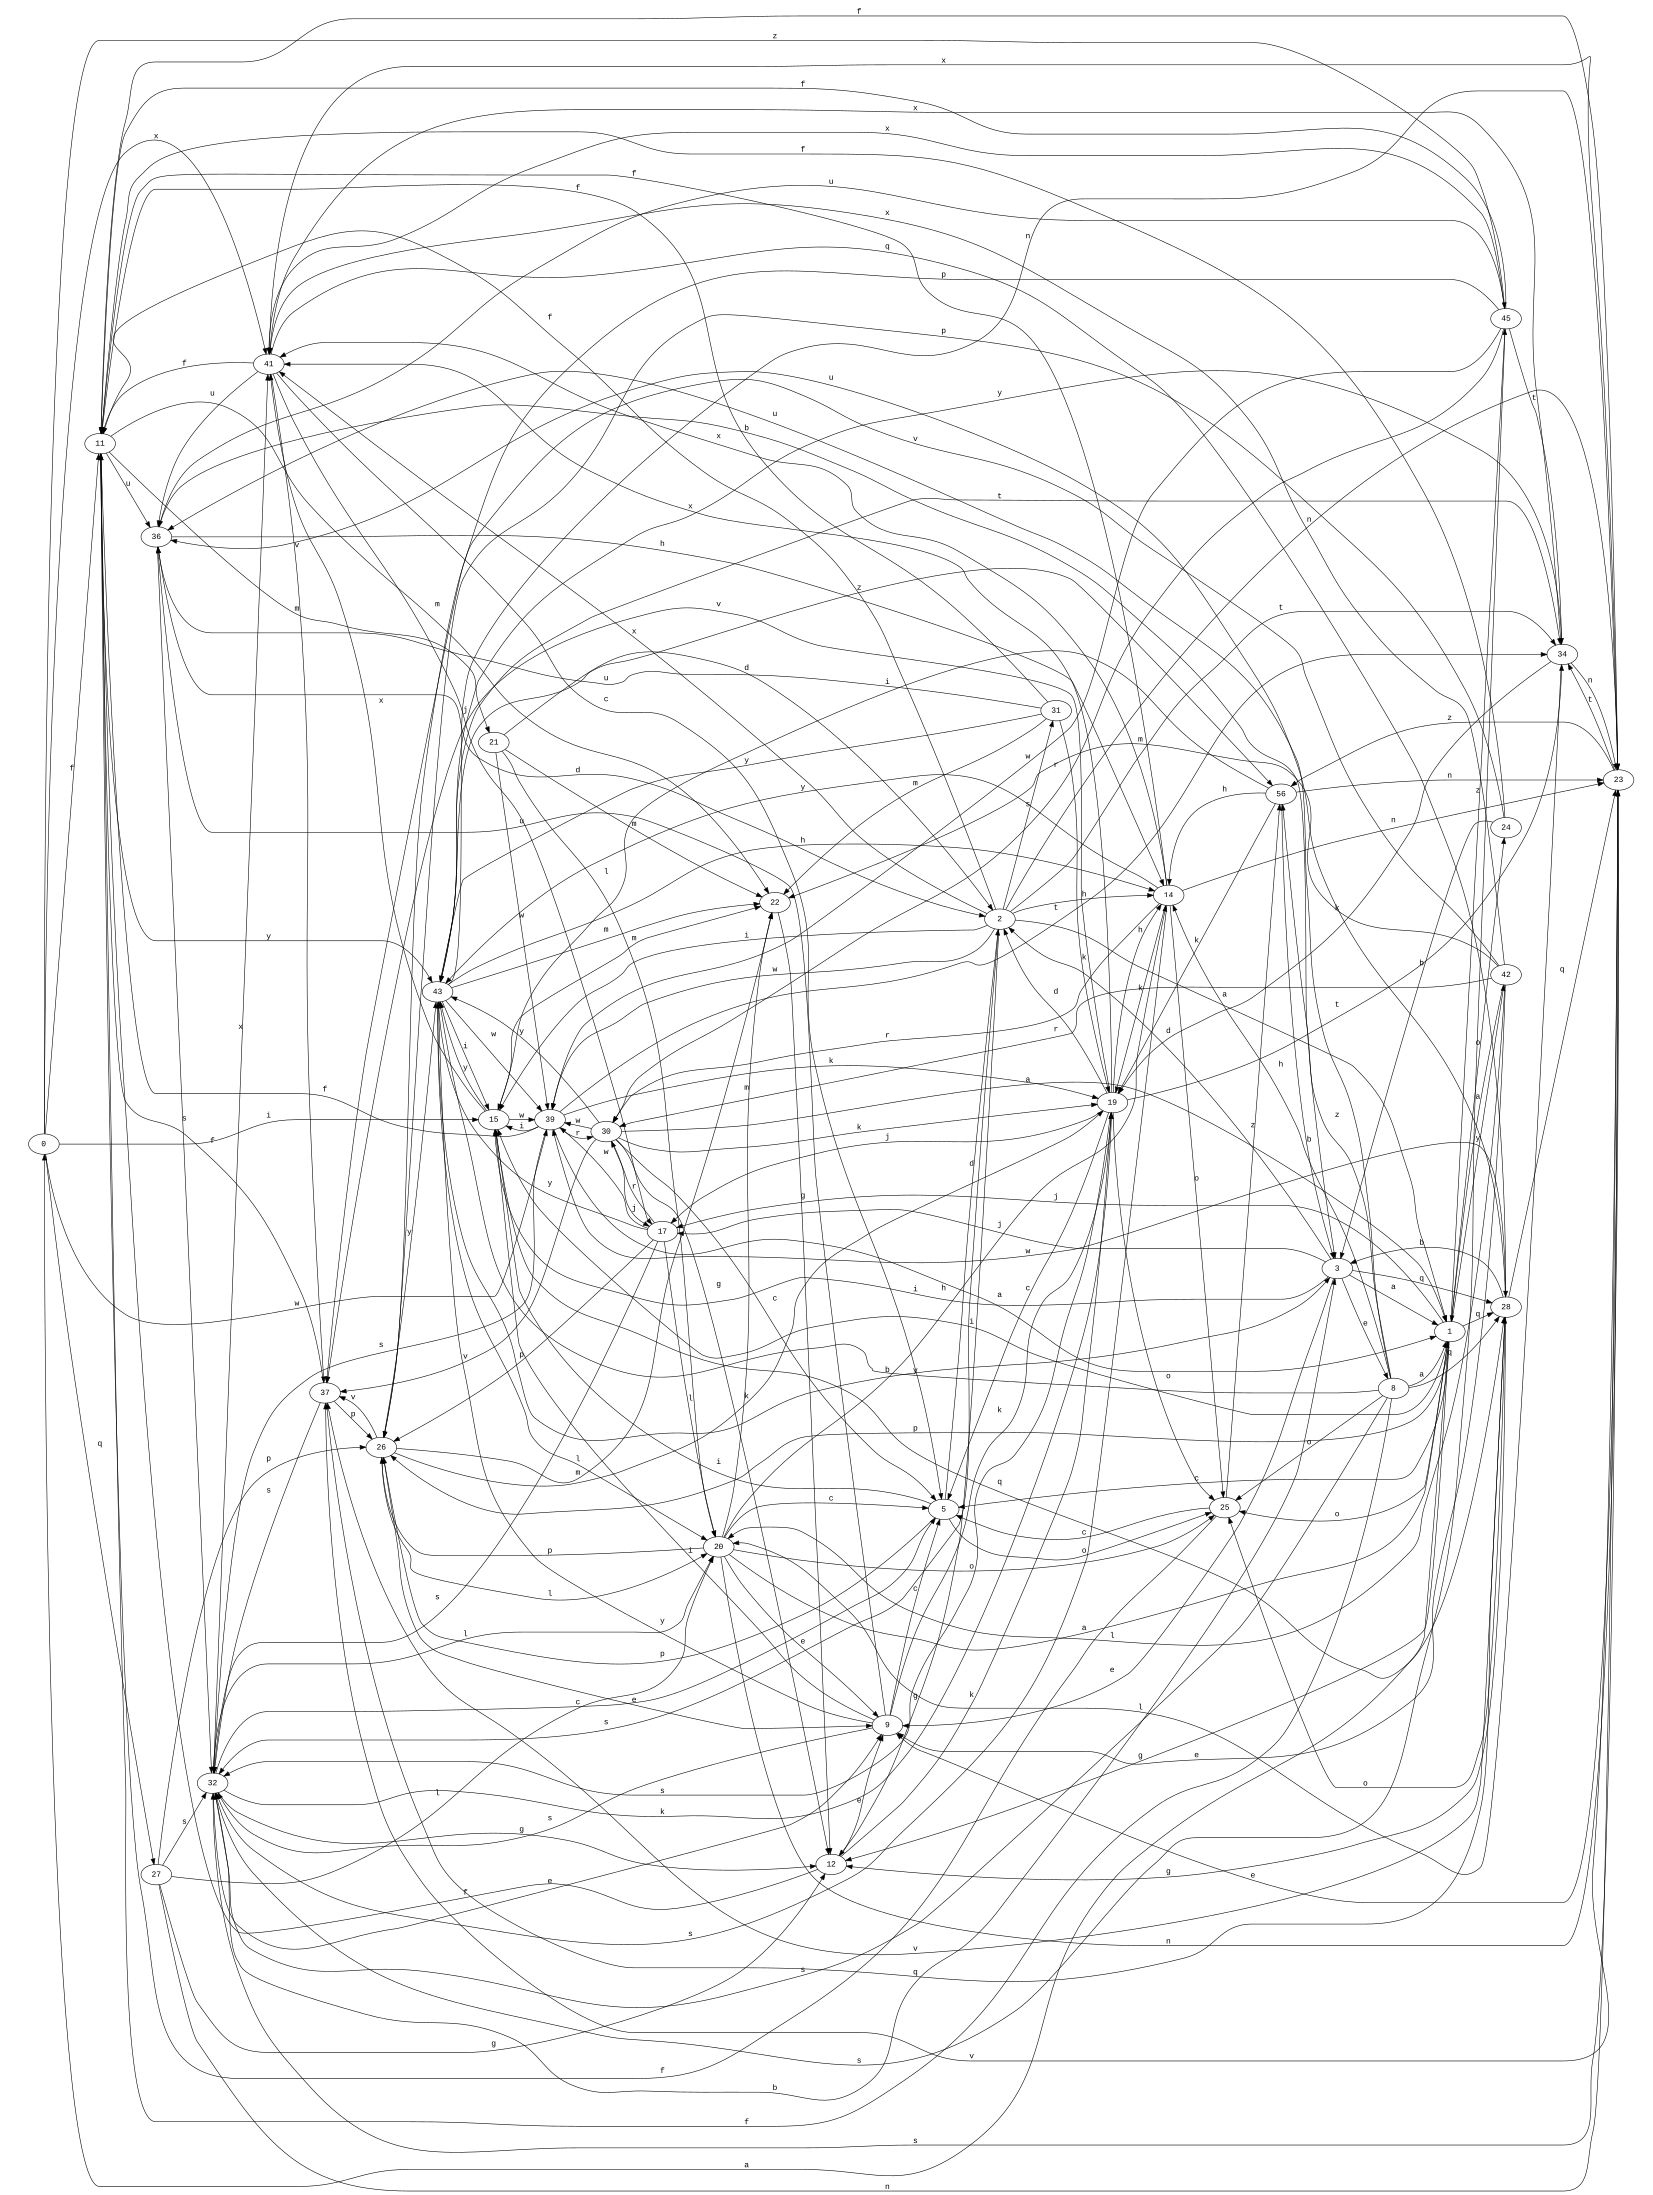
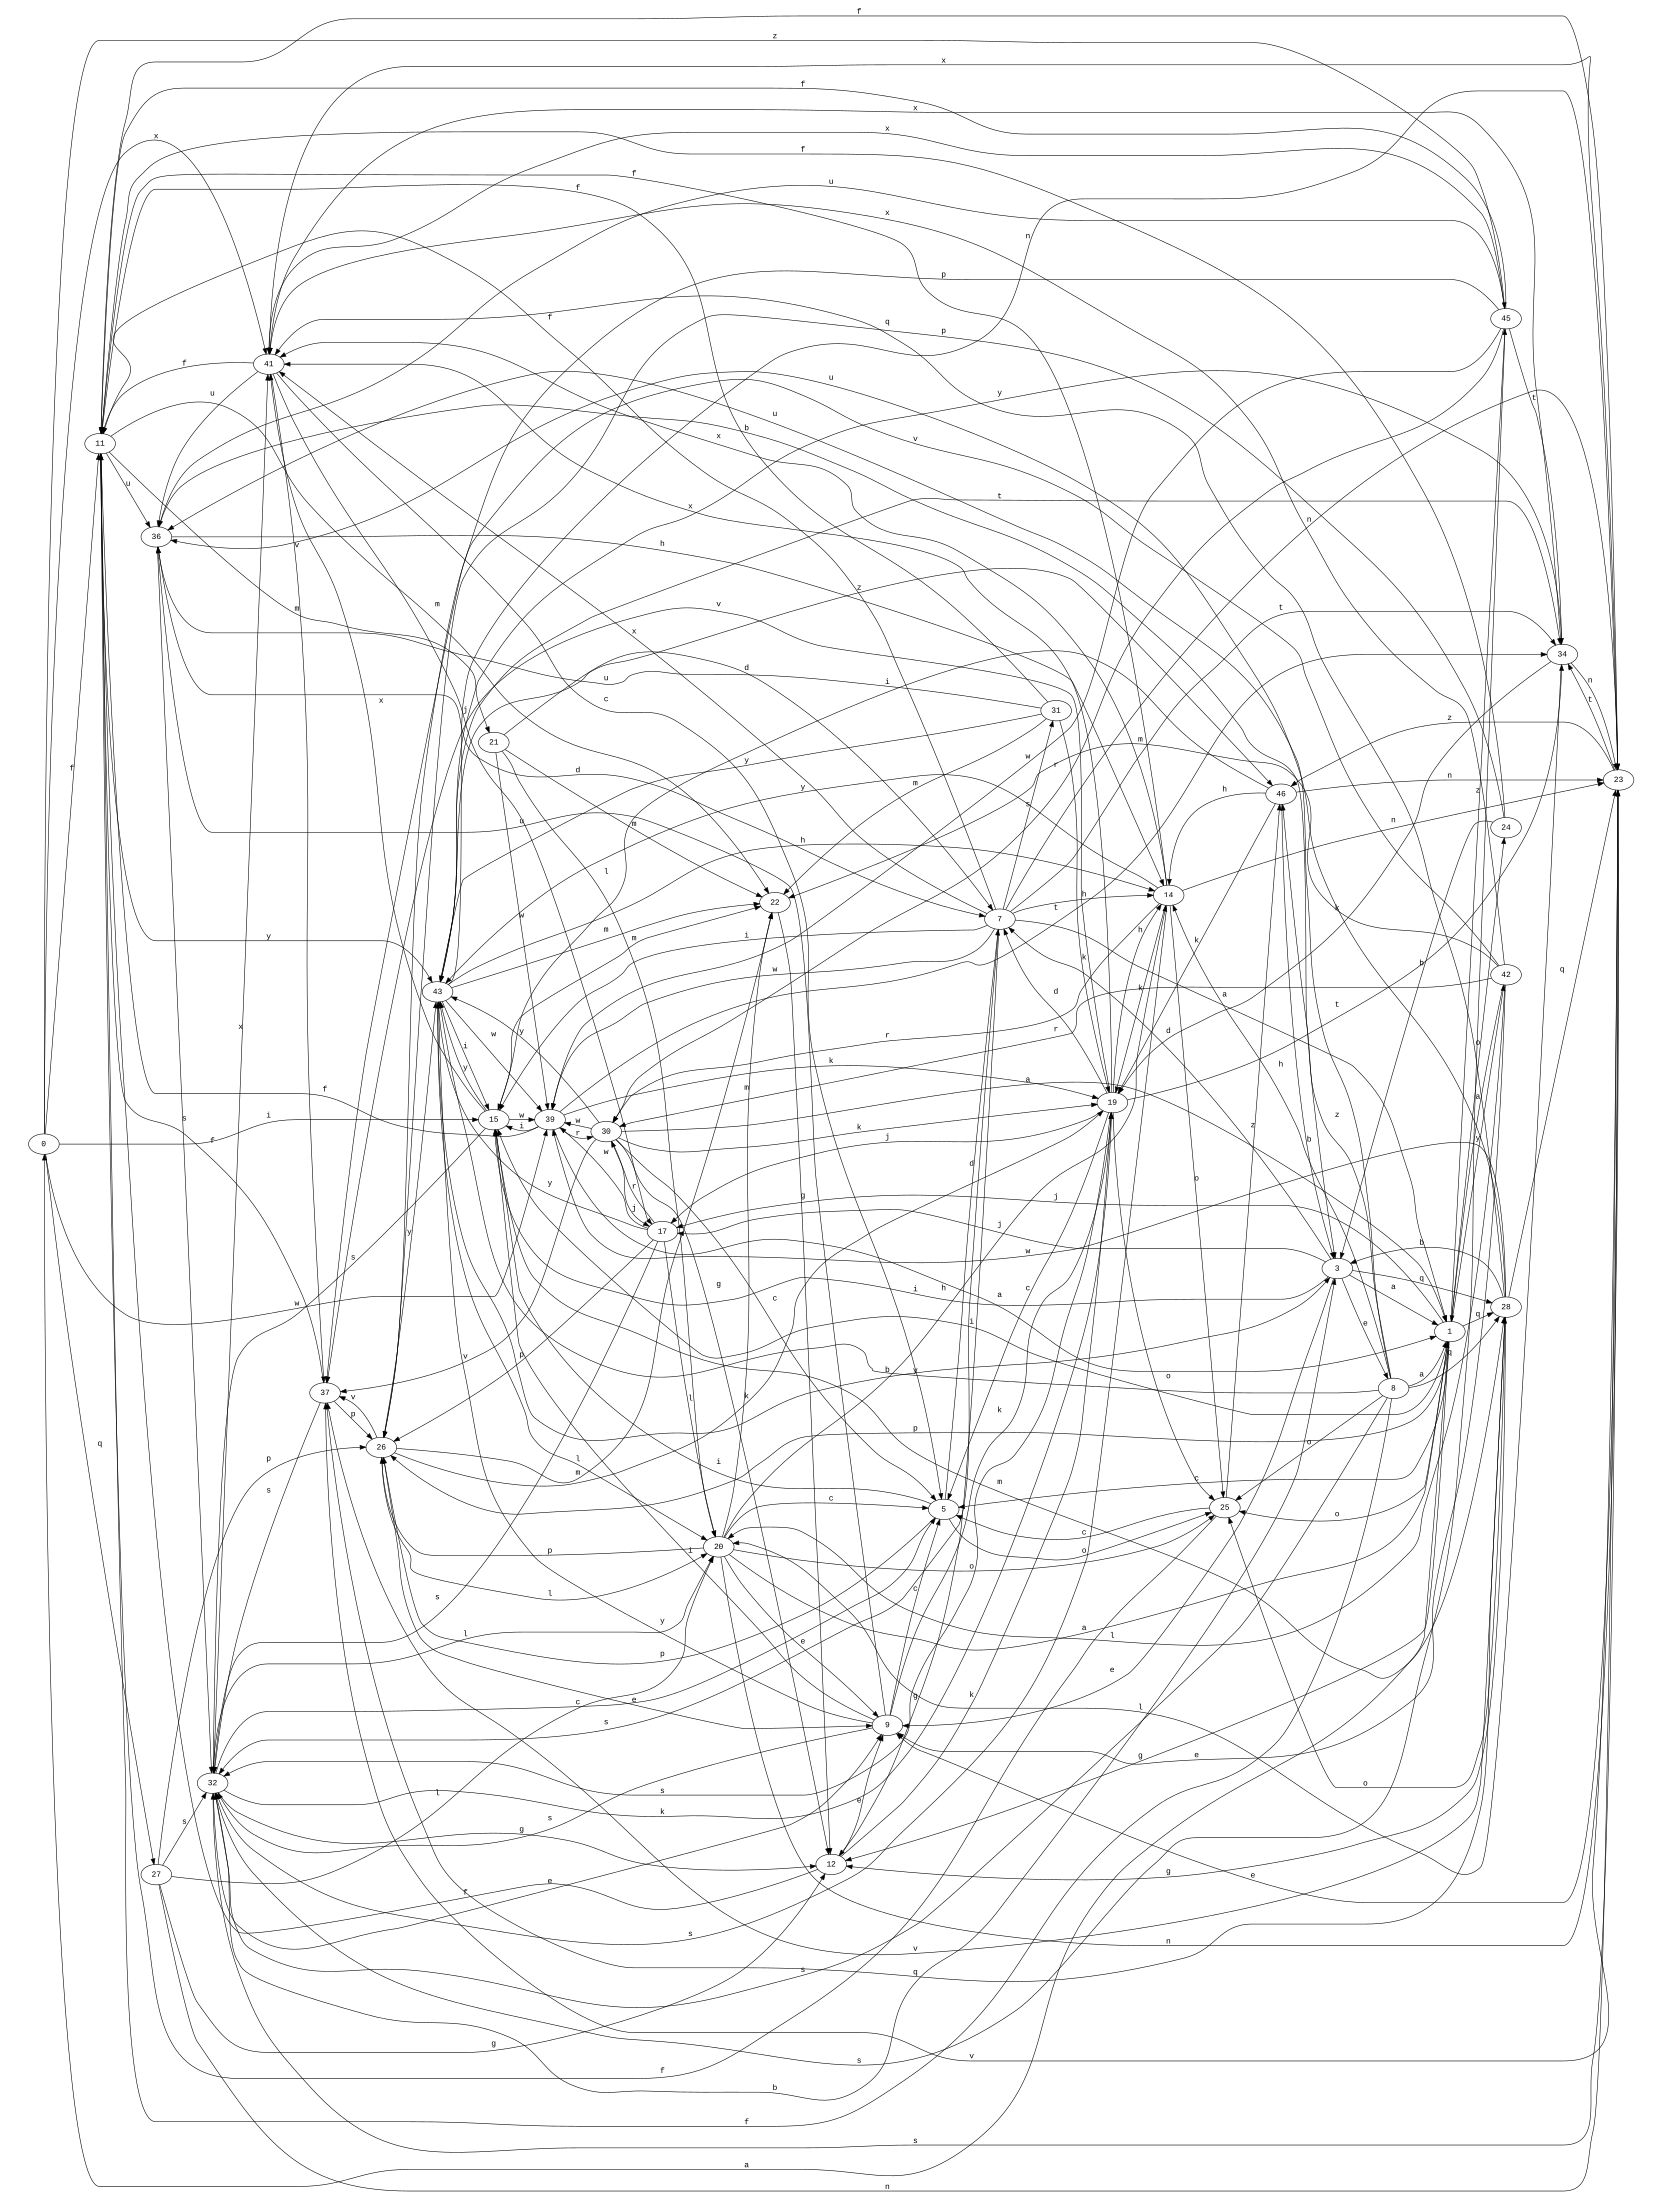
edge "41" -> "28": reversed
node "56": label "56" -> "46"
node "2": label "2" -> "7"
edge "39" -> "32": now "15" -> "32"
edge "15" -> "28": label "q" -> "m"
